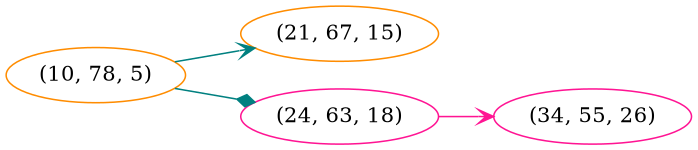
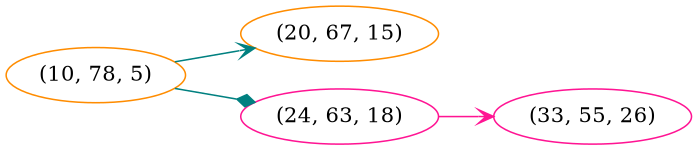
node "(21, 67, 15)": label "(21, 67, 15)" -> "(20, 67, 15)"
node "(34, 55, 26)": label "(34, 55, 26)" -> "(33, 55, 26)"
